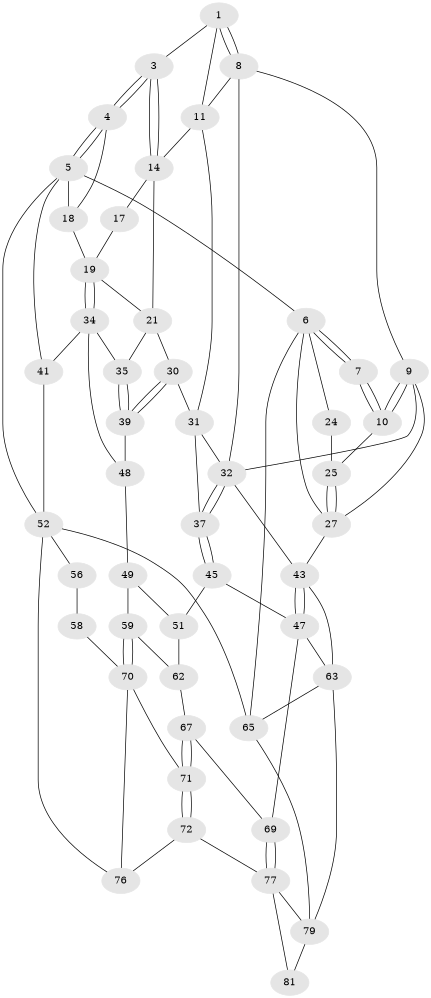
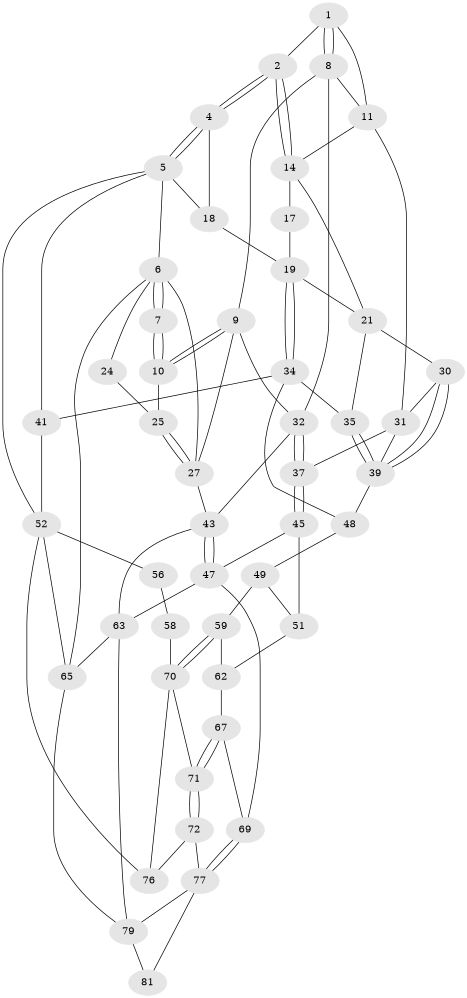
node "3": label "3" -> "2"
edge "31" -- "32": now "31" -- "39"
